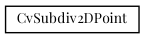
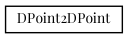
node "CvSubdiv2DPoint": label "CvSubdiv2DPoint" -> "DPoint2DPoint"
